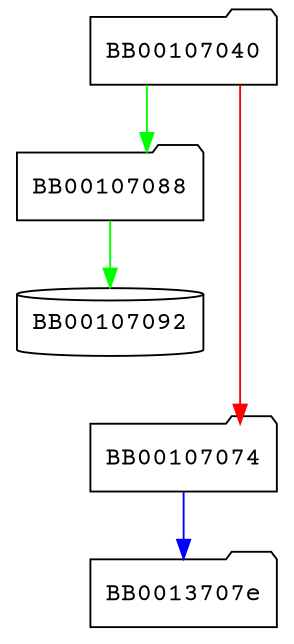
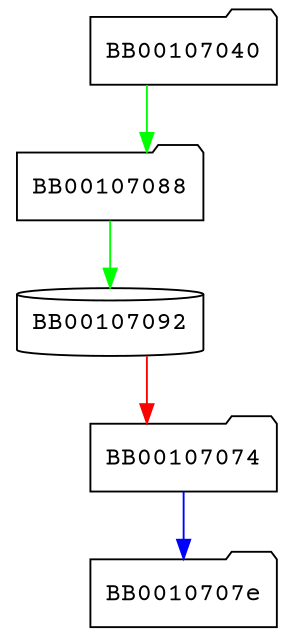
edge "BB00107040" -> "BB00107074": now "BB00107092" -> "BB00107074"
node "BB0013707e": label "BB0013707e" -> "BB0010707e"
